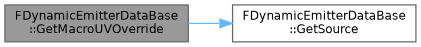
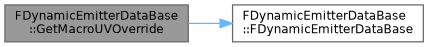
node "FDynamicEmitterDataBase ::GetSource": label "FDynamicEmitterDataBase ::GetSource" -> "FDynamicEmitterDataBase ::FDynamicEmitterDataBase"
